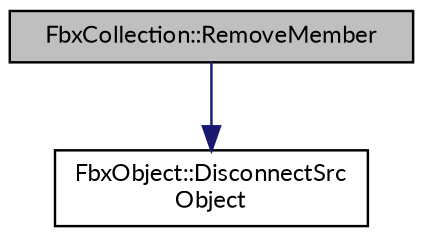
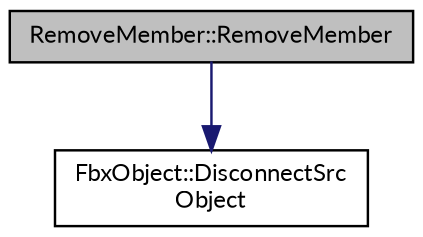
node "FbxCollection::RemoveMember": label "FbxCollection::RemoveMember" -> "RemoveMember::RemoveMember"
